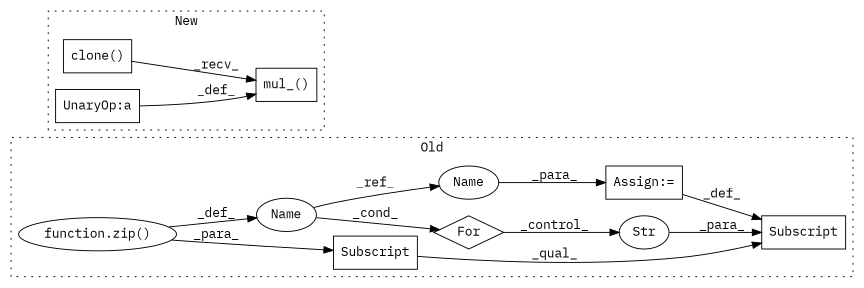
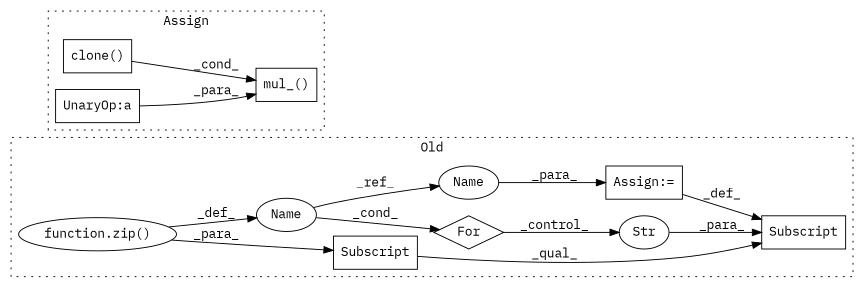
cluster "New": label "New" -> "Assign"
edge "clone()" -> "mul_()": label "_recv_" -> "_cond_"
edge "UnaryOp:a" -> "mul_()": label "_def_" -> "_para_"
